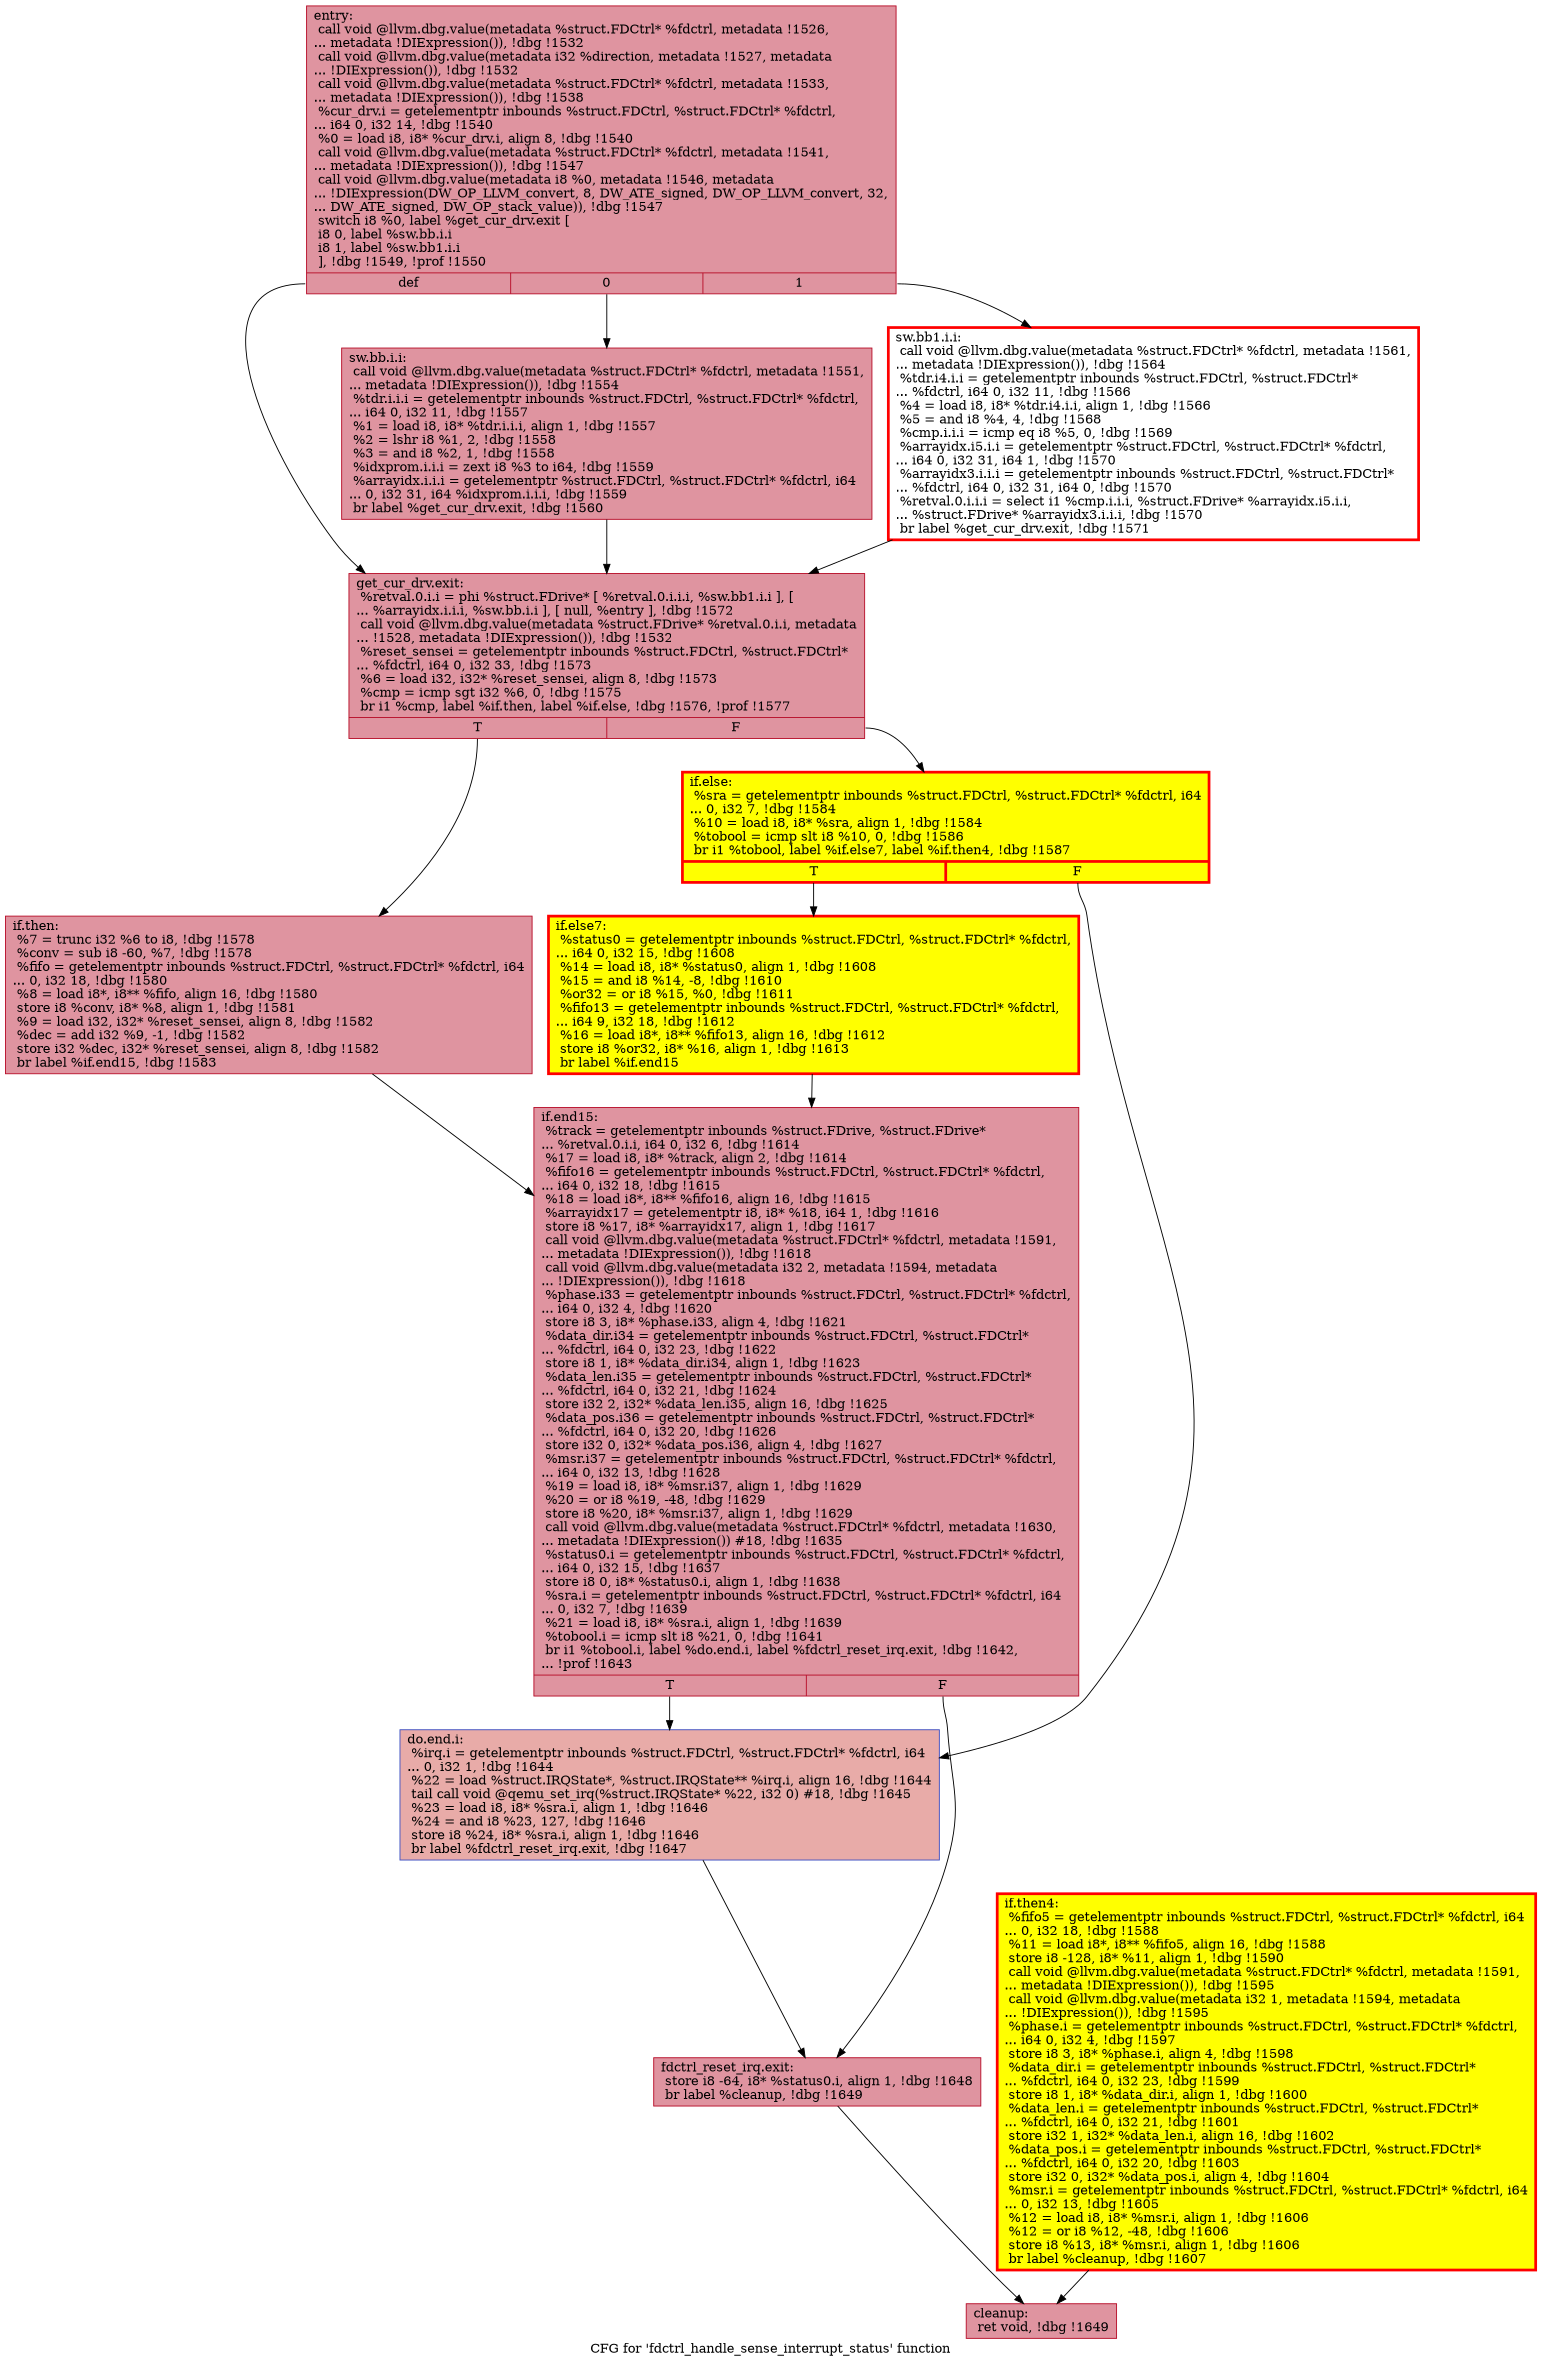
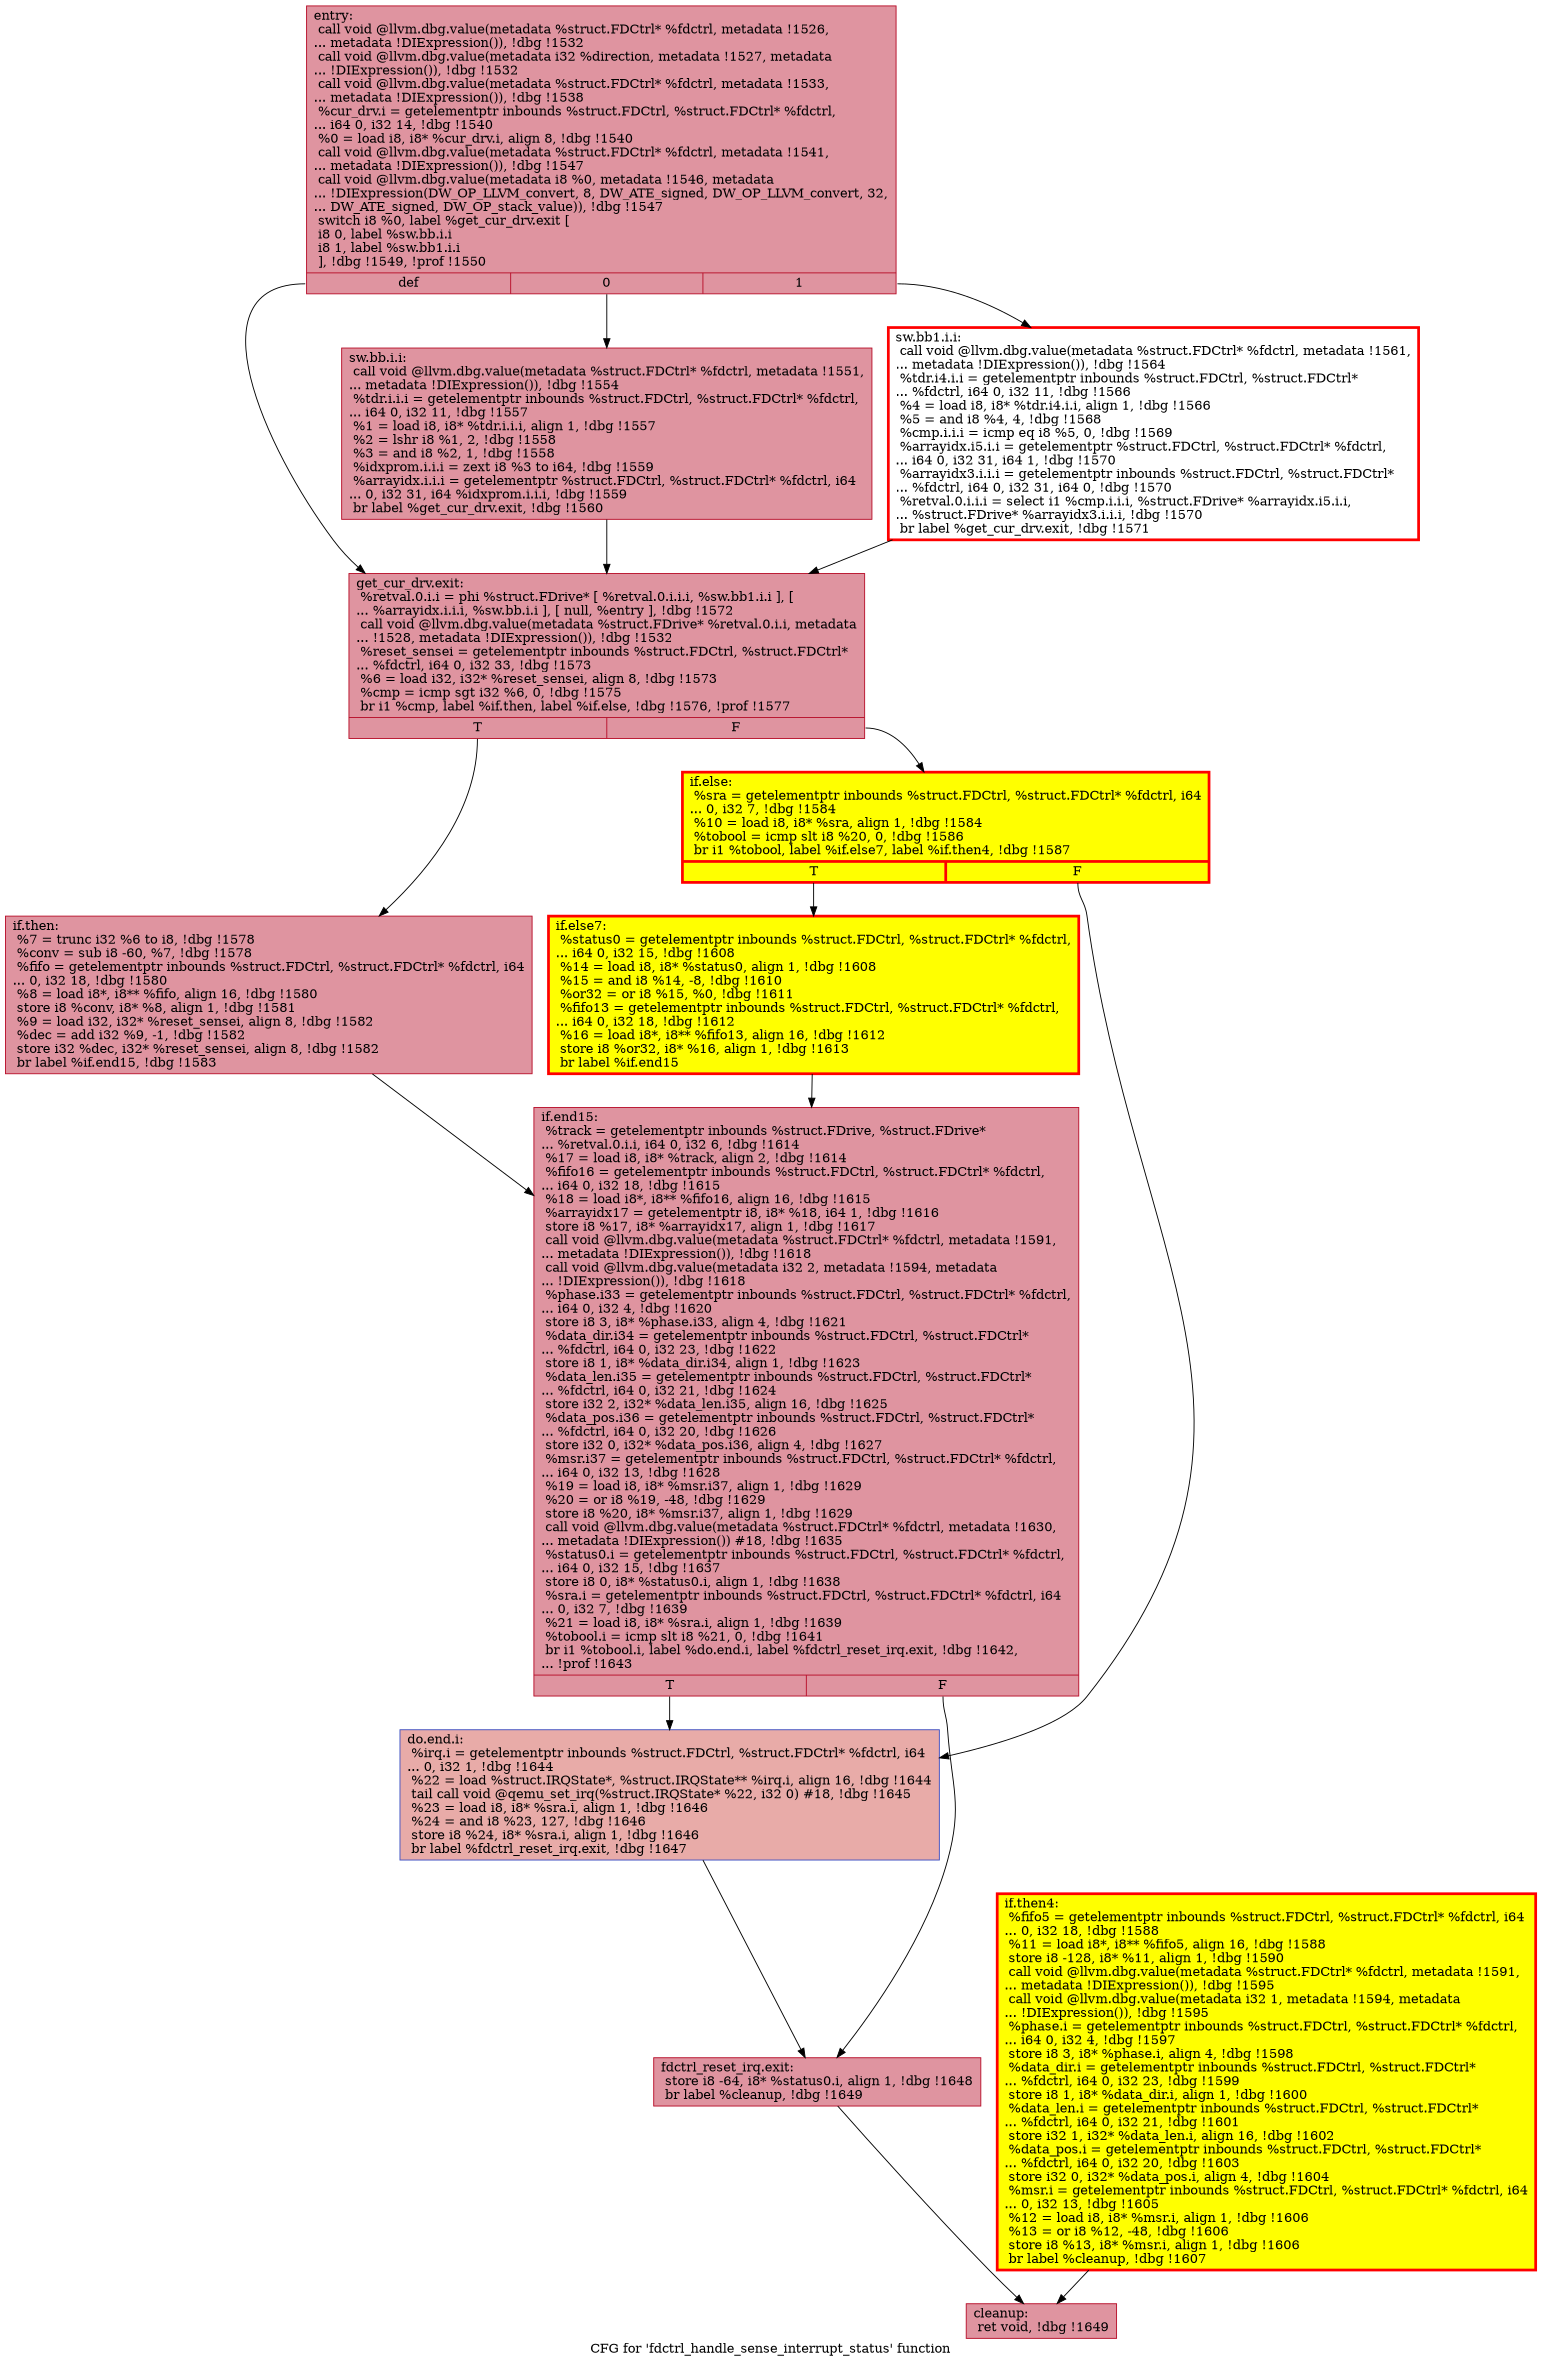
node "if.else:": text "%tobool = icmp slt i8 %10, 0, !dbg !1586" -> "%tobool = icmp slt i8 %20, 0, !dbg !1586"
node "if.else7:": text "... i64 9, i32 18, !dbg !1612" -> "... i64 0, i32 18, !dbg !1612"
node "if.then4:": text "%12 = or i8 %12, -48, !dbg !1606" -> "%13 = or i8 %12, -48, !dbg !1606"
